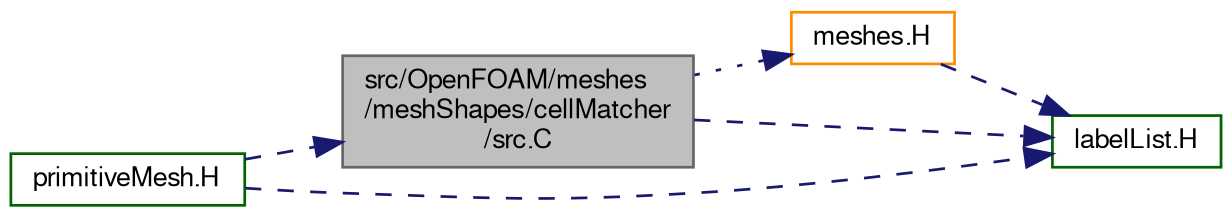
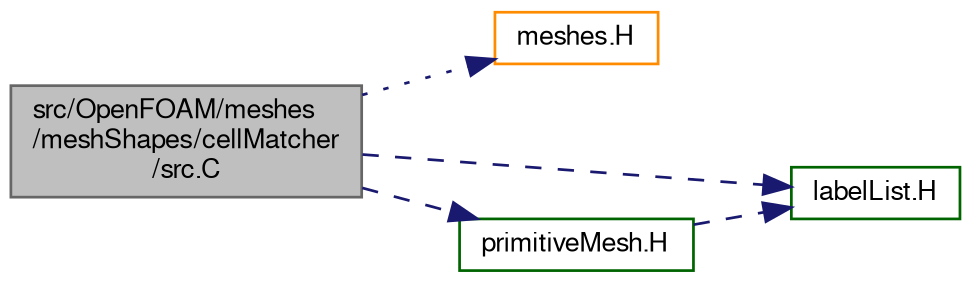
edge "meshes.H" -> "labelList.H": removed
edge "primitiveMesh.H" -> "src/OpenFOAM/meshes /meshShapes/cellMatcher /src.C": reversed
